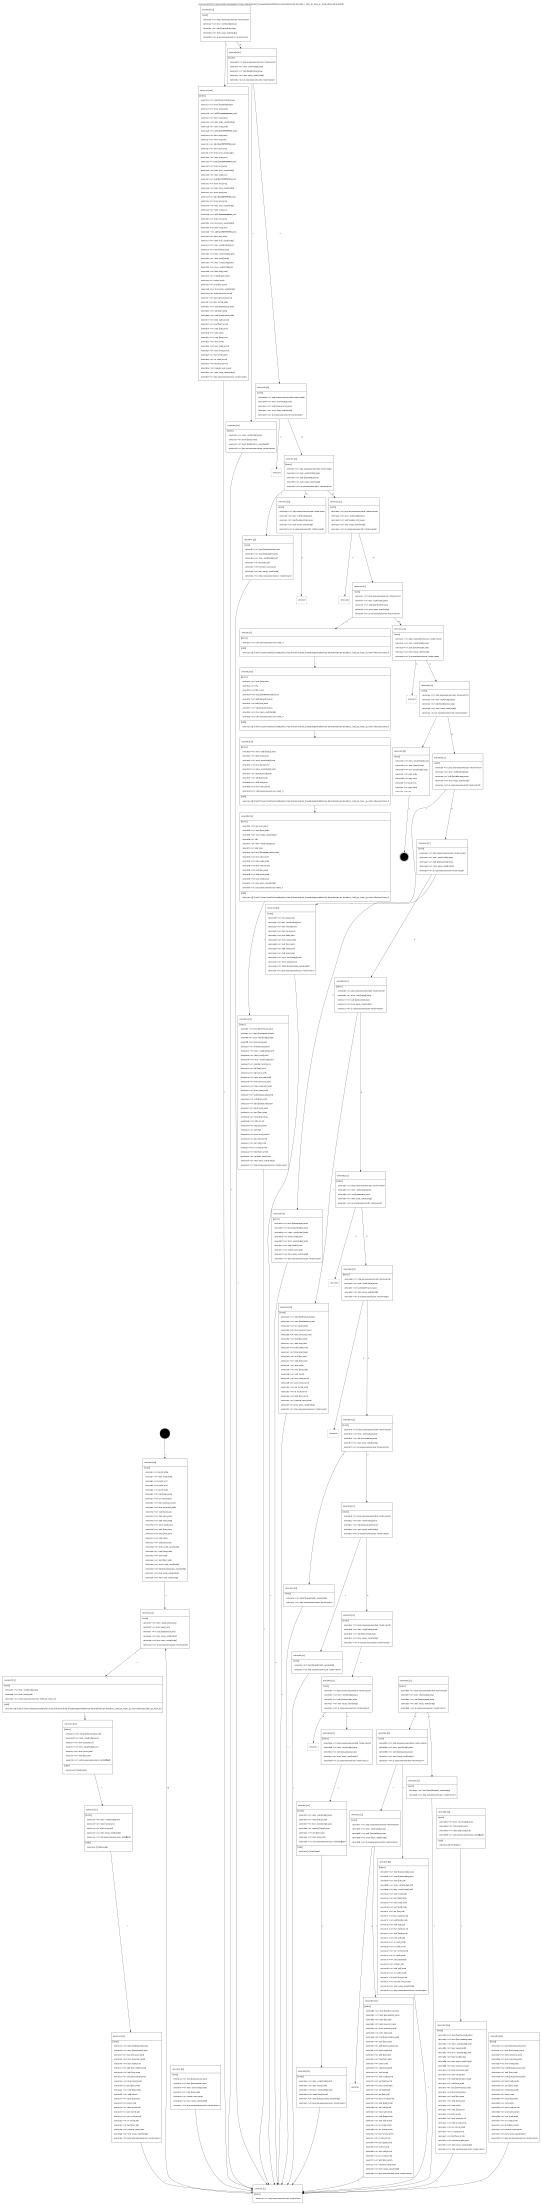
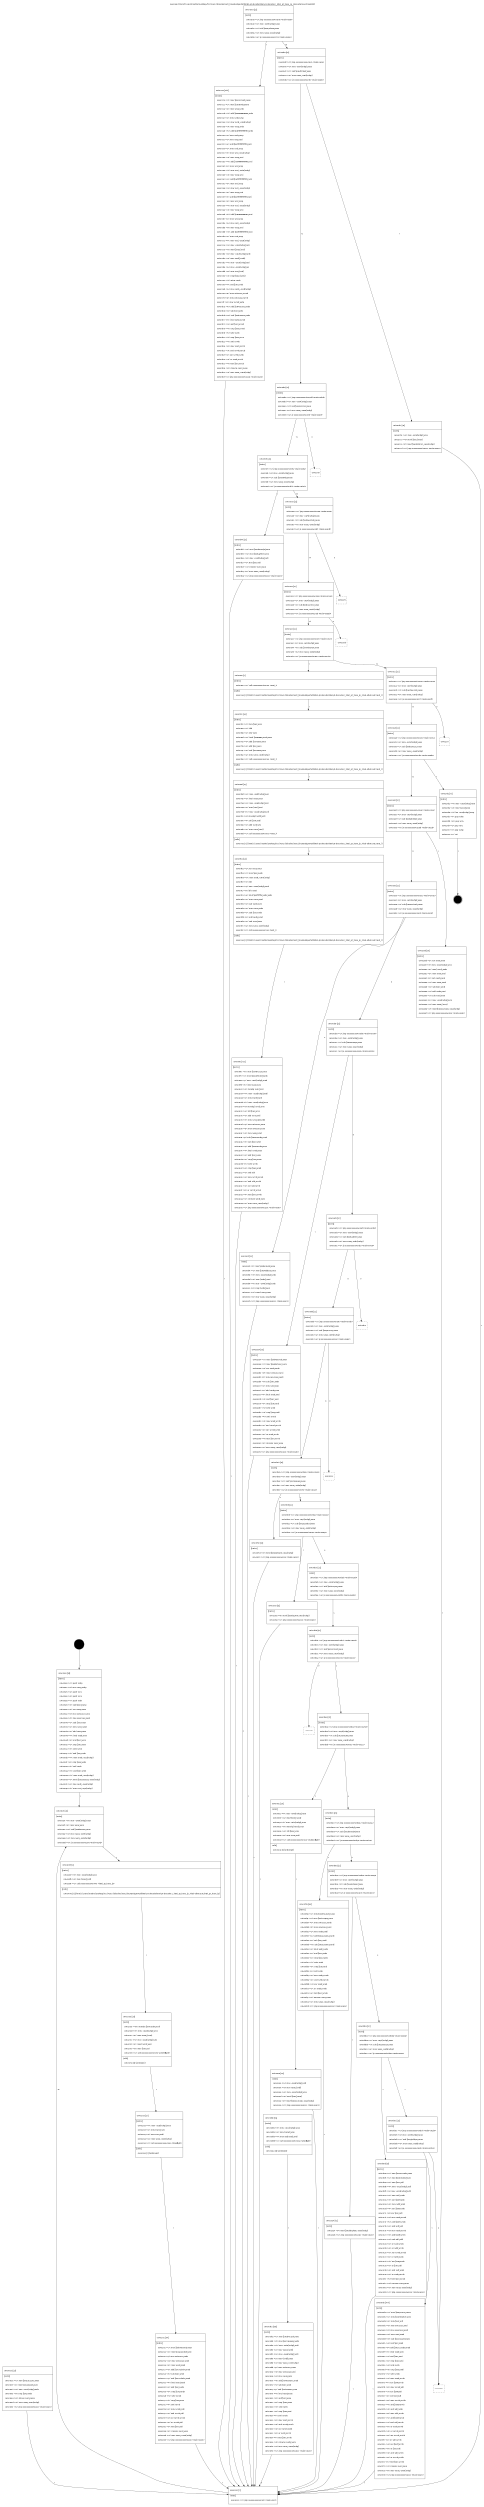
edge "0x4019f1 [25]" -> "0x401a23 [25]": now "0x401a0a [25]" -> "0x401a23 [25]"
edge "0x40207d [39]" -> "0x40233c [5]": now "0x40207d [39]" -> "0x401be5"
node "0x401b81 [25]": added
